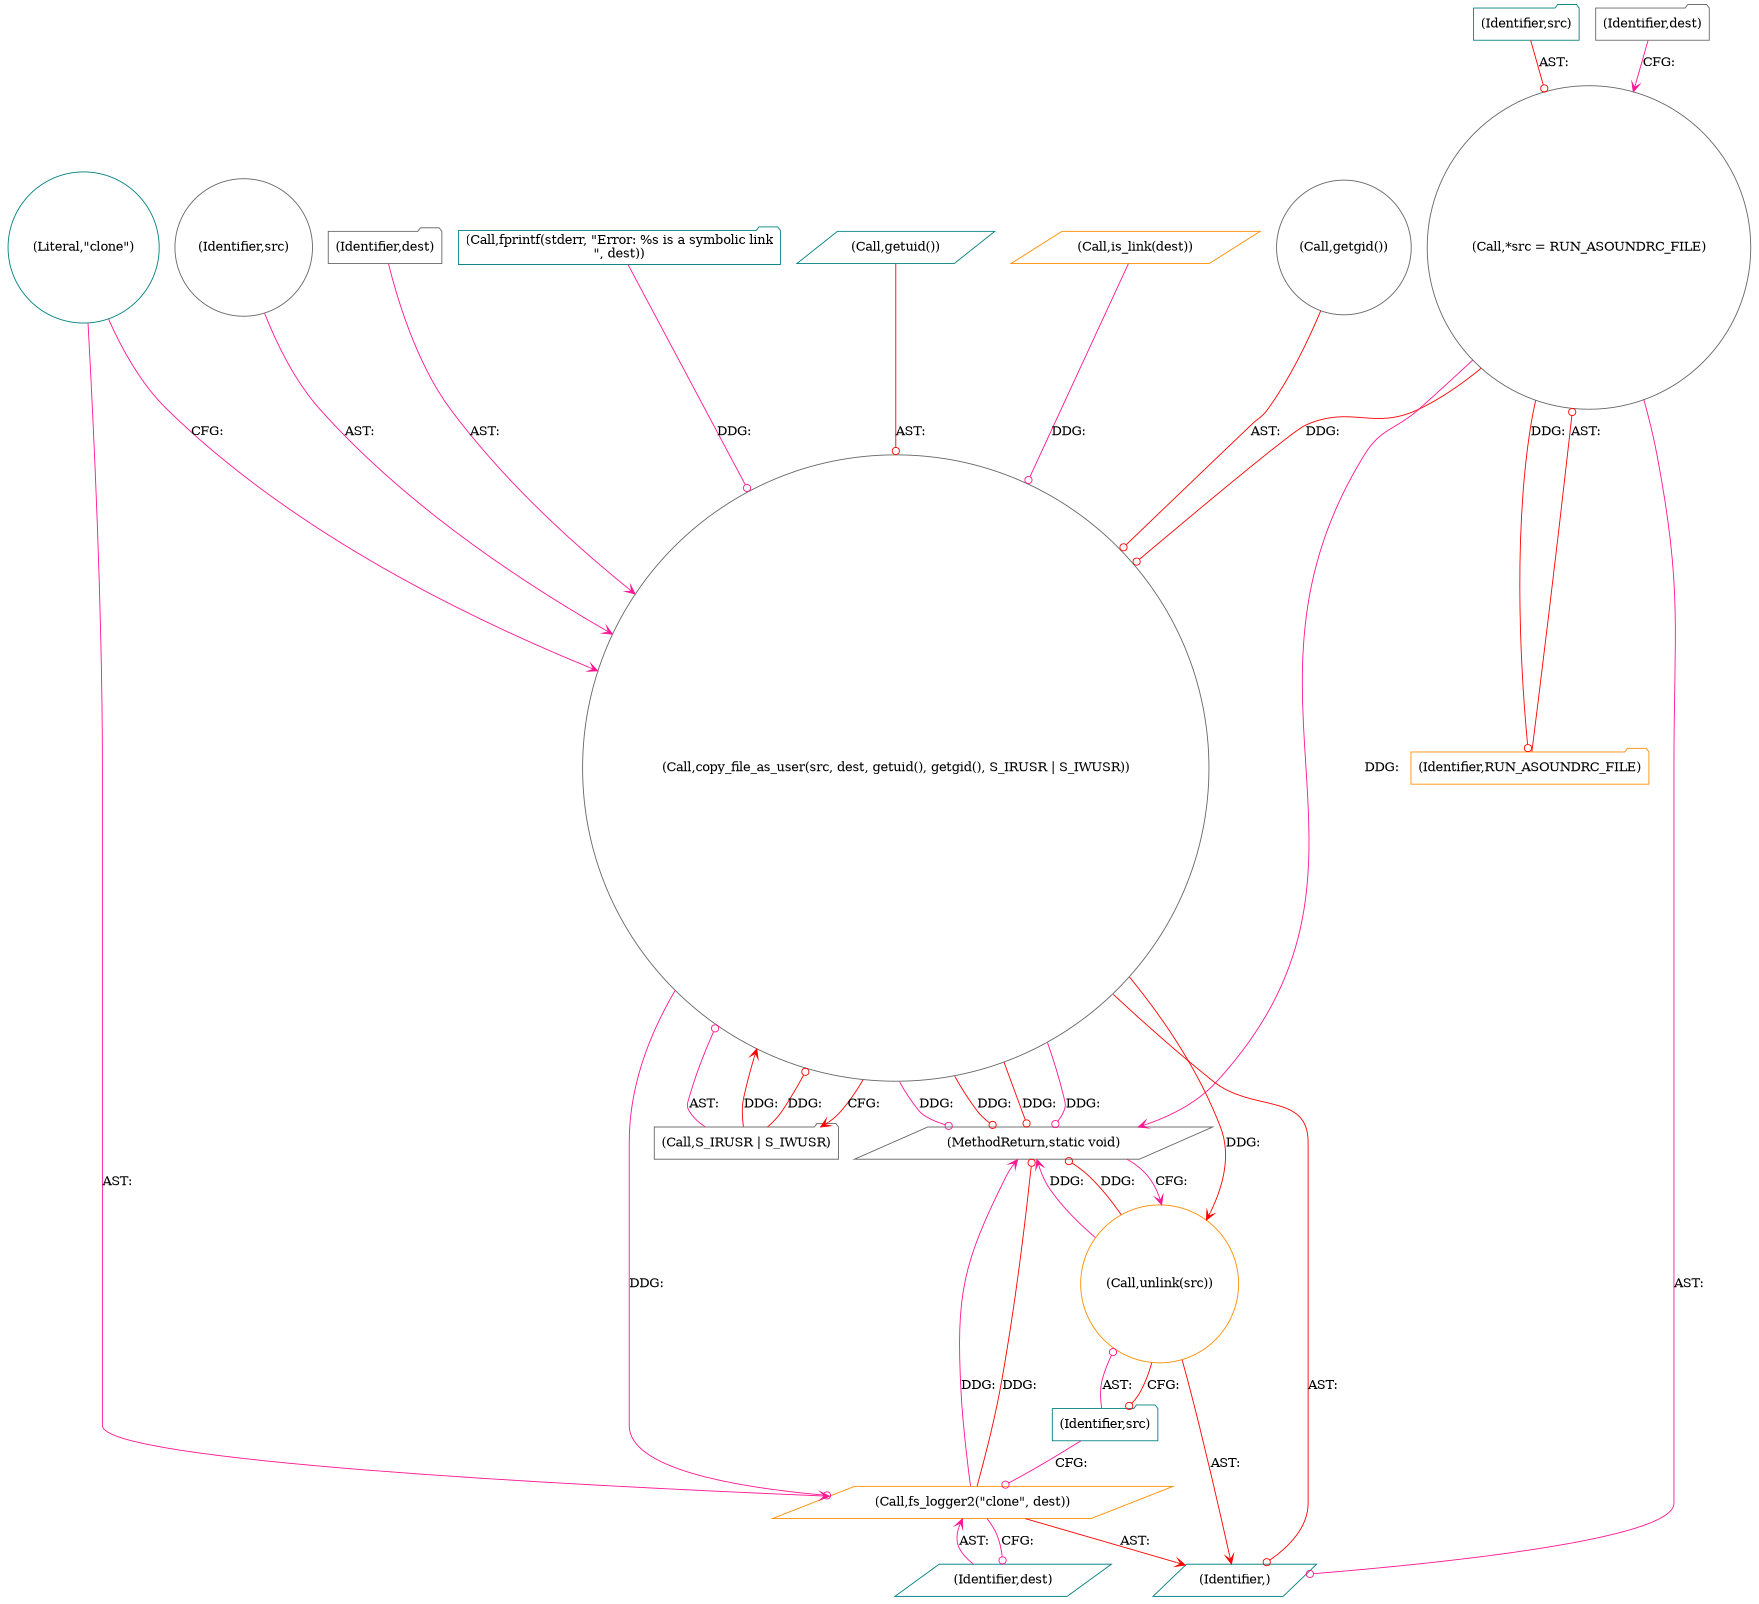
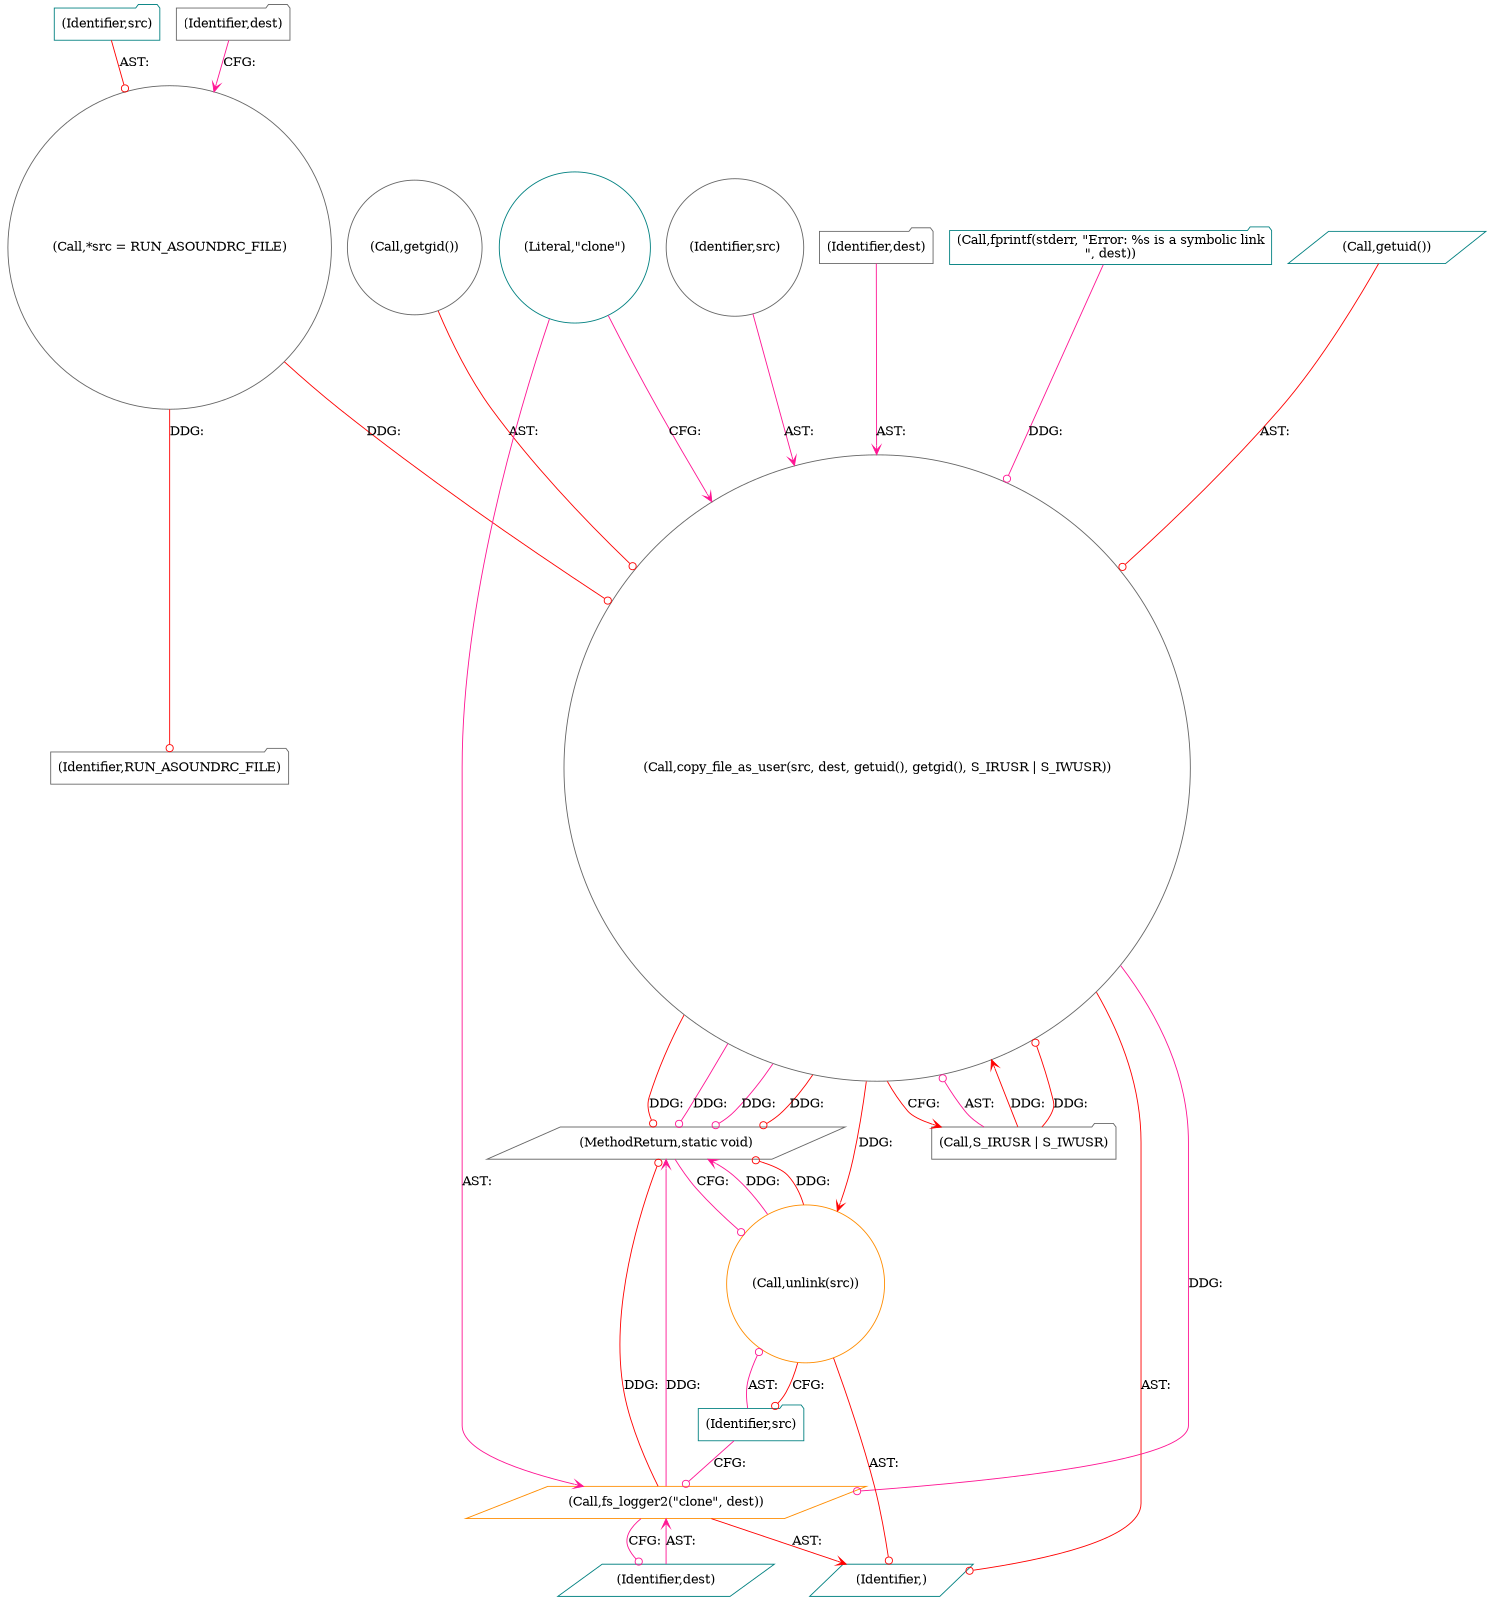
node "(Call,is_link(dest))": removed
edge "(Identifier,RUN_ASOUNDRC_FILE)" -> "(Call,*src = RUN_ASOUNDRC_FILE)": removed, label "AST:"
edge "(Call,*src = RUN_ASOUNDRC_FILE)" -> "(MethodReturn,static void)": removed, label "DDG:"
node "(Identifier,RUN_ASOUNDRC_FILE)": color darkorange -> gray40
edge "(Call,*src = RUN_ASOUNDRC_FILE)" -> "(Identifier,)": removed, label "AST:"
edge "(MethodReturn,static void)" -> "(Call,unlink(src))": arrowhead vee -> odot
edge "(Call,unlink(src))" -> "(Identifier,)": arrowhead vee -> odot
